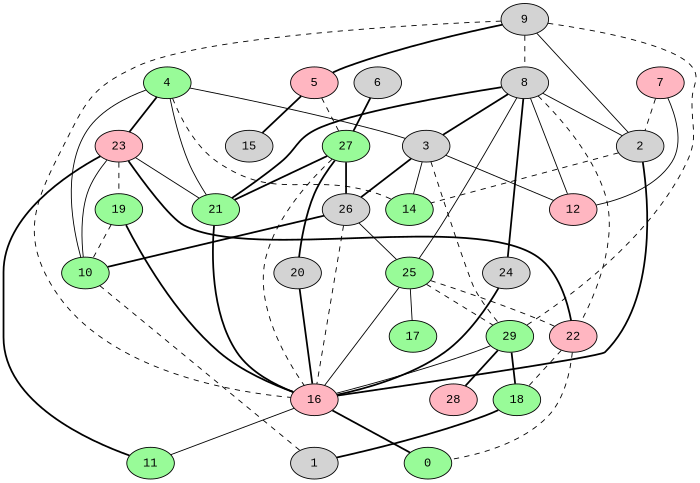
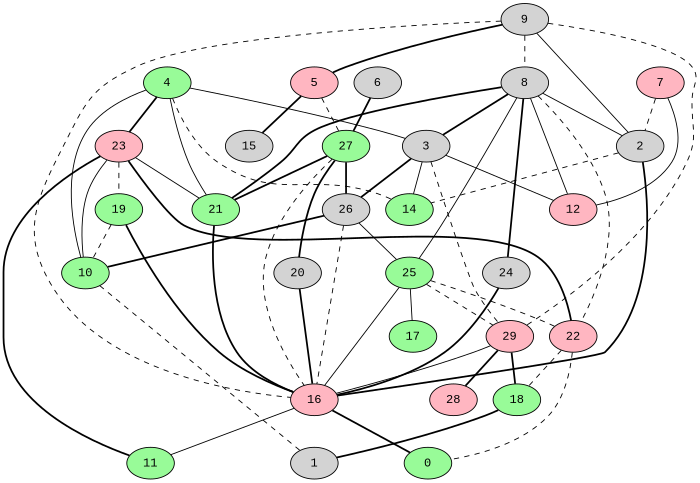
node "29": fillcolor palegreen -> lightpink
